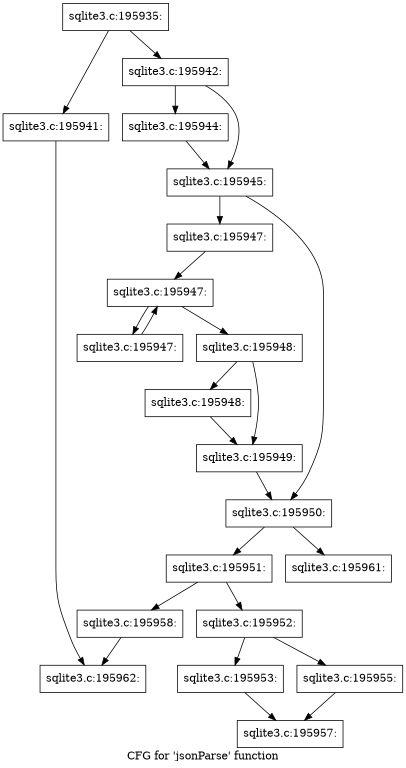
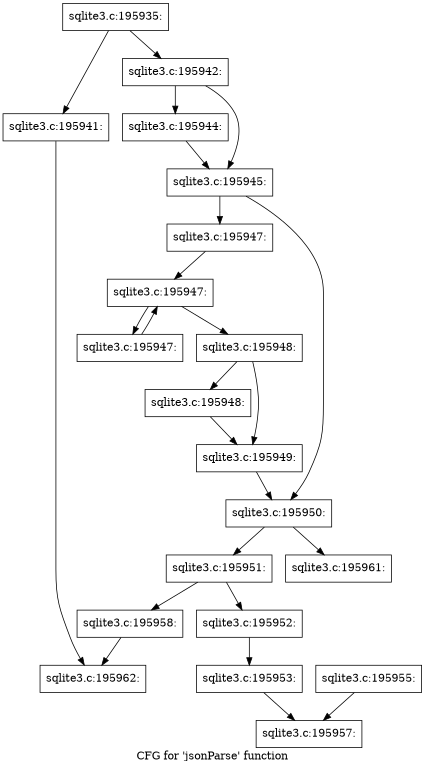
edge "sqlite3.c:195952:" -> "sqlite3.c:195955:": removed
